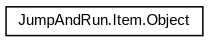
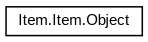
node "JumpAndRun.Item.Object": label "JumpAndRun.Item.Object" -> "Item.Item.Object"
